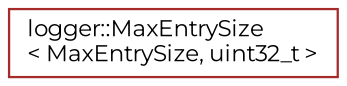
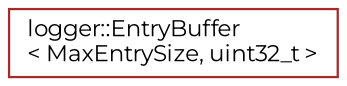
node "logger::MaxEntrySize < MaxEntrySize, uint32_t >": label "logger::MaxEntrySize < MaxEntrySize, uint32_t >" -> "logger::EntryBuffer < MaxEntrySize, uint32_t >"
